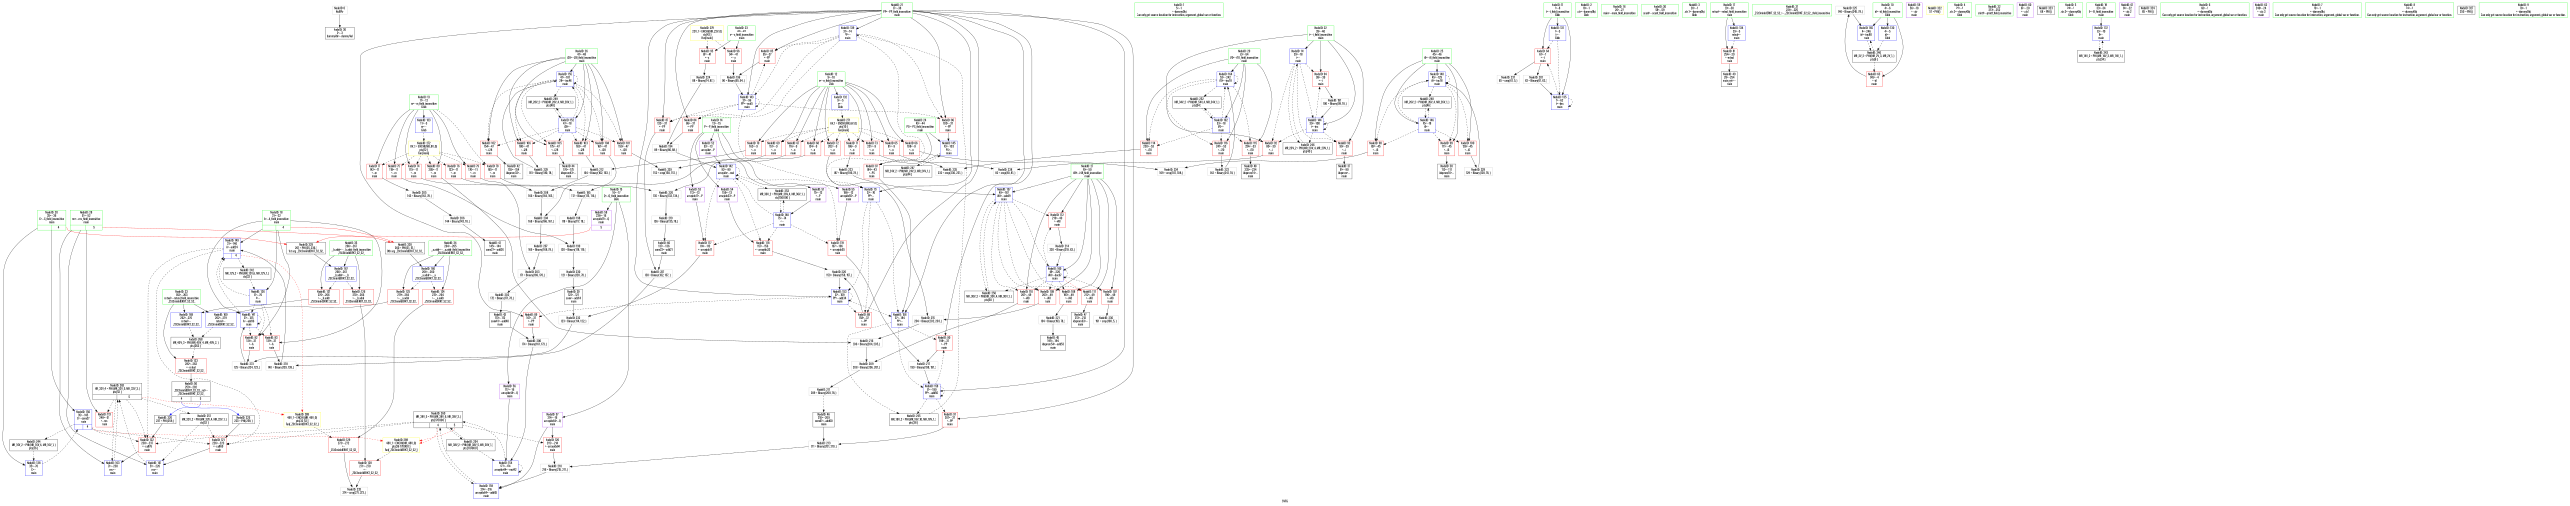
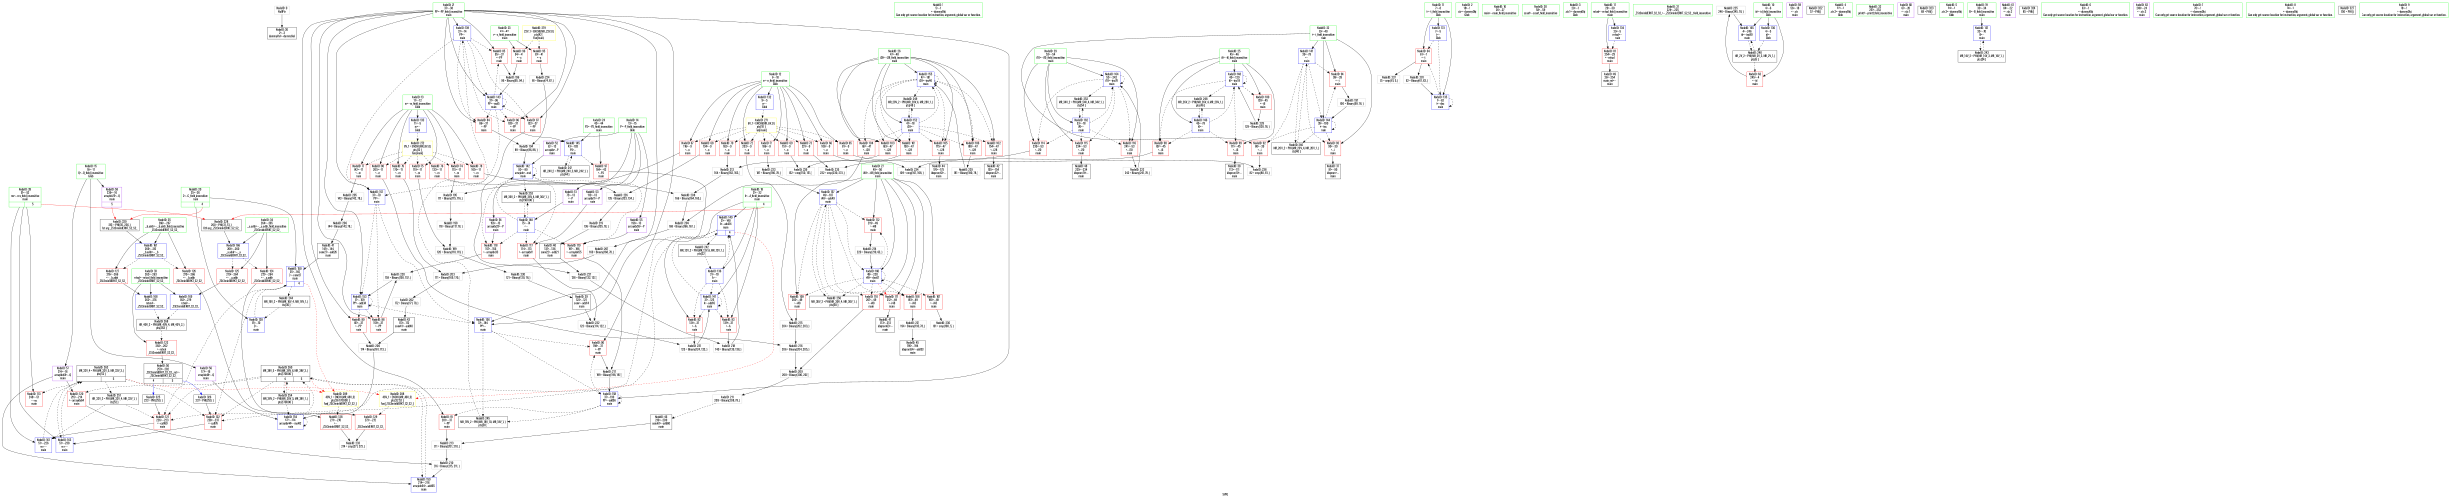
node "NodeID: 322": color yellow -> black
edge "NodeID: 13" -> "NodeID: 78": style dashed -> solid
edge "NodeID: 146" -> "NodeID: 100": removed
edge "NodeID: 41" -> "NodeID: 150": added
